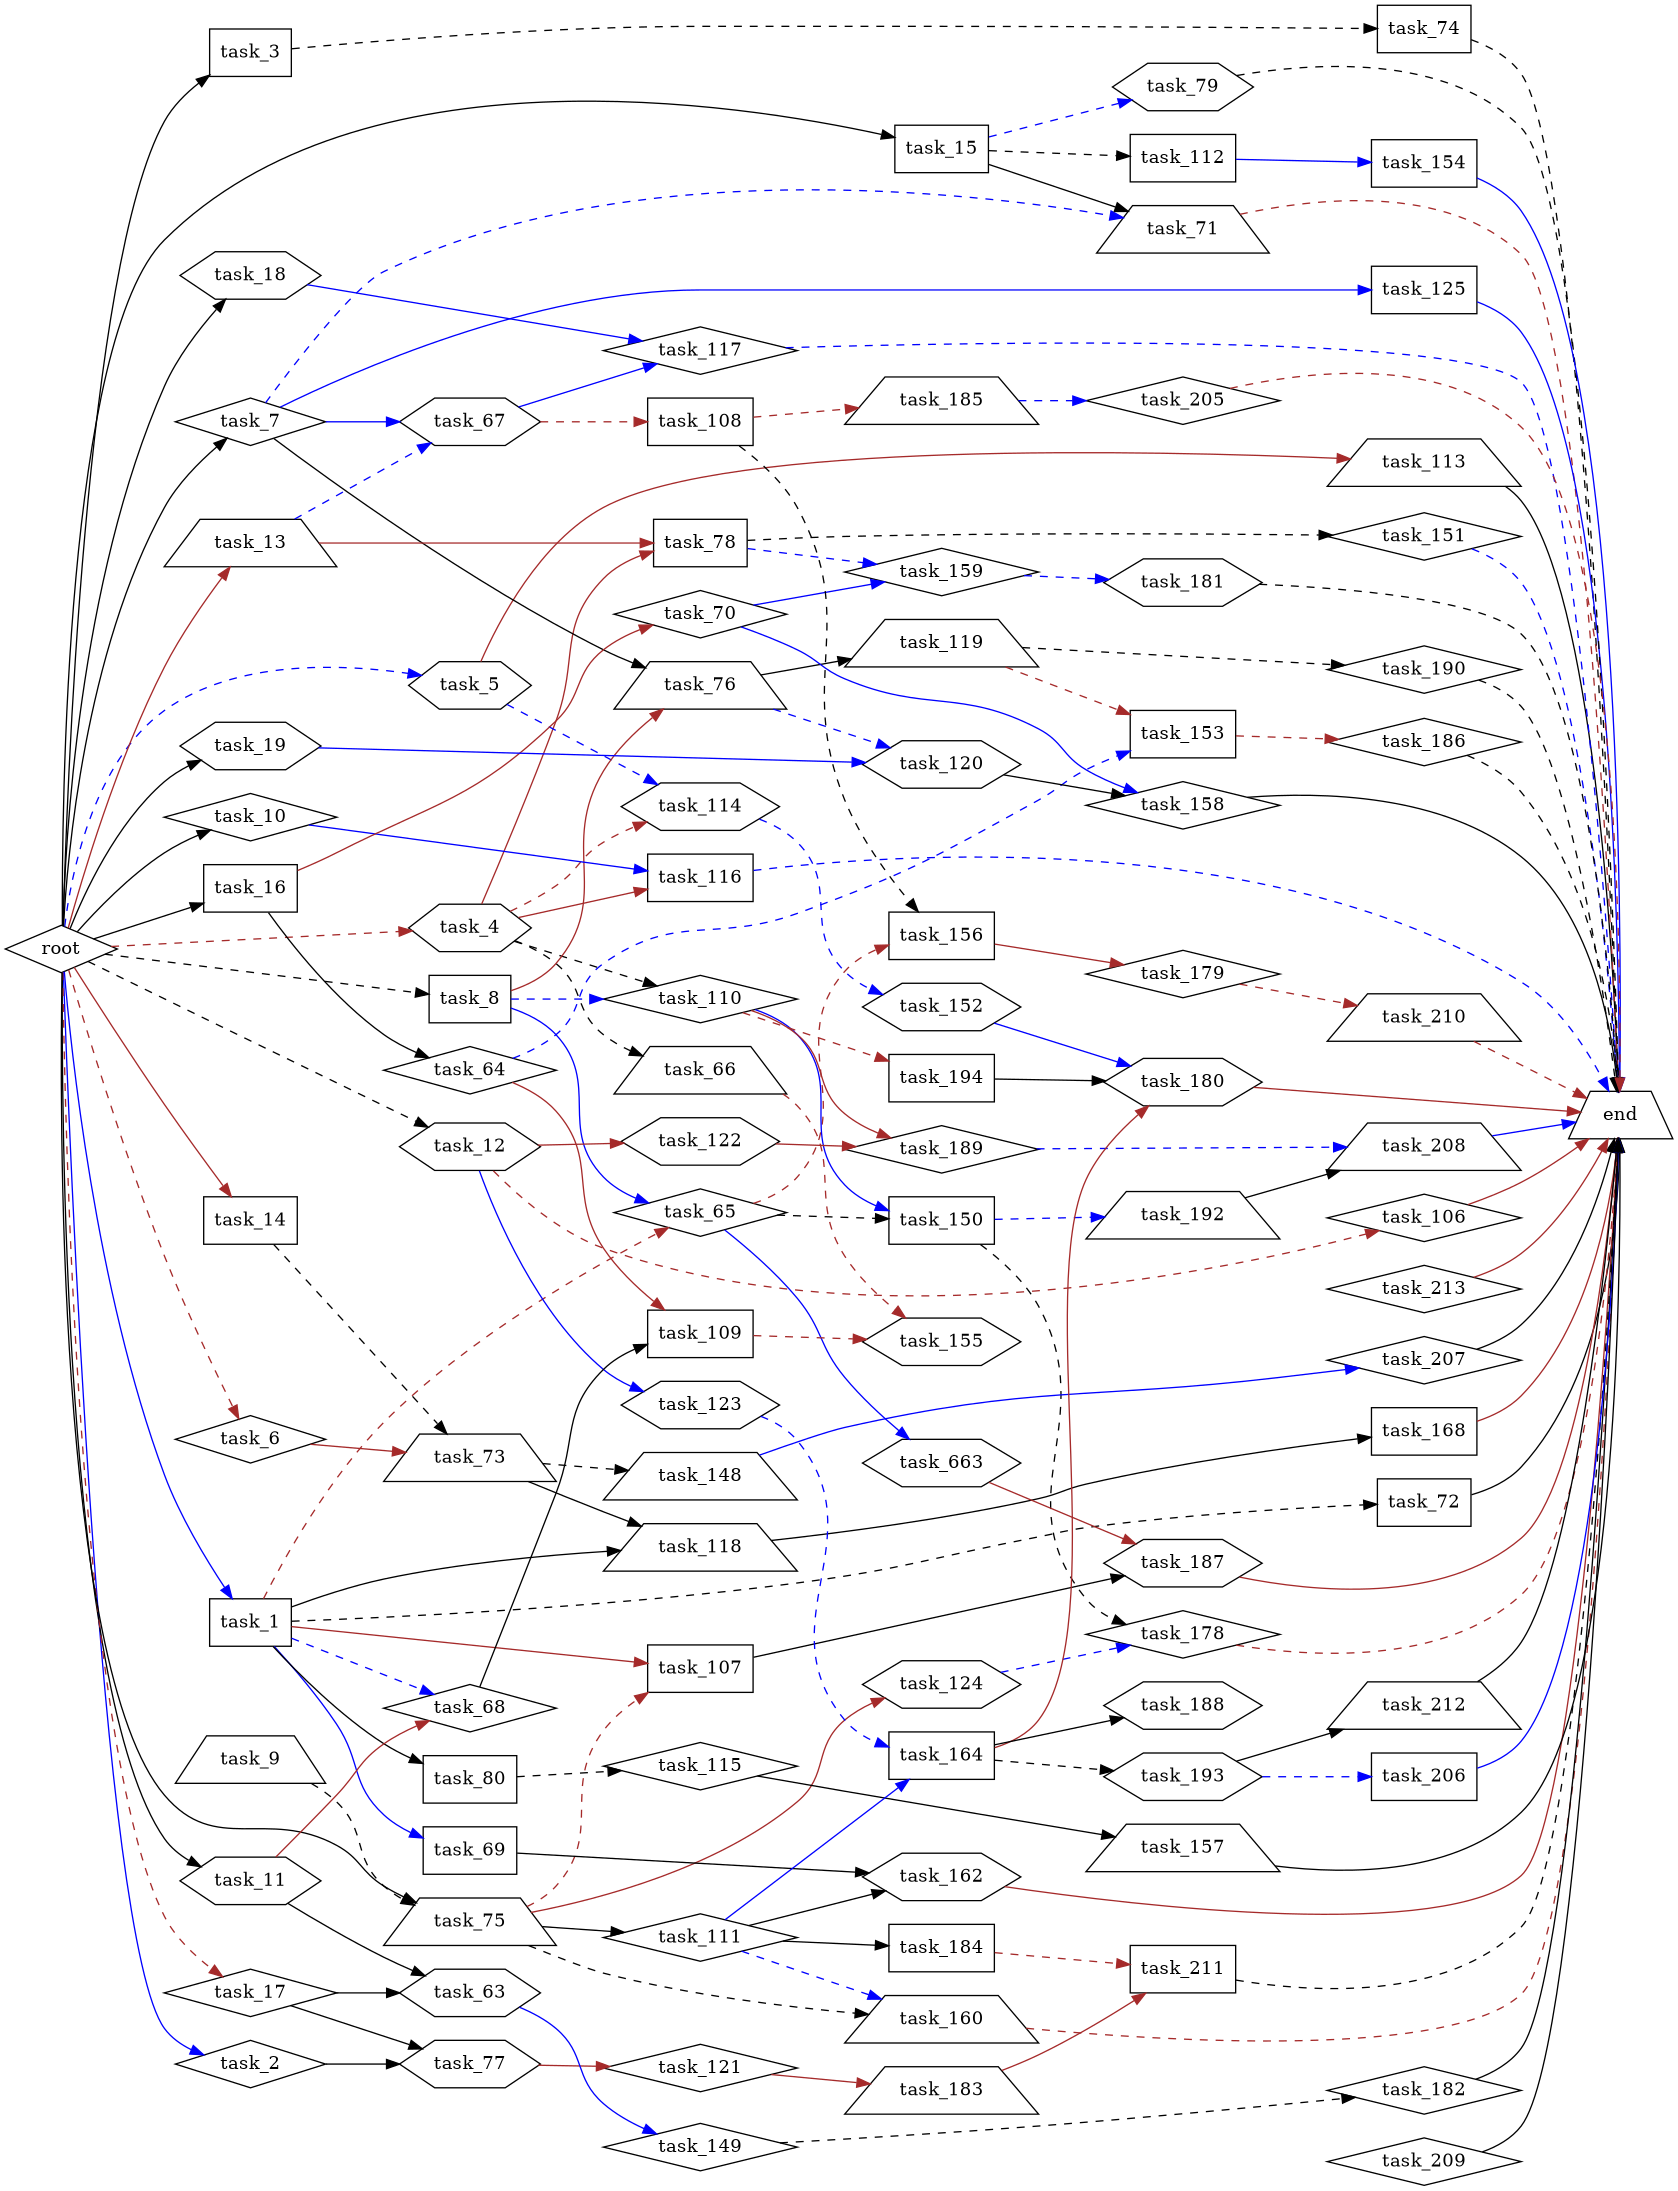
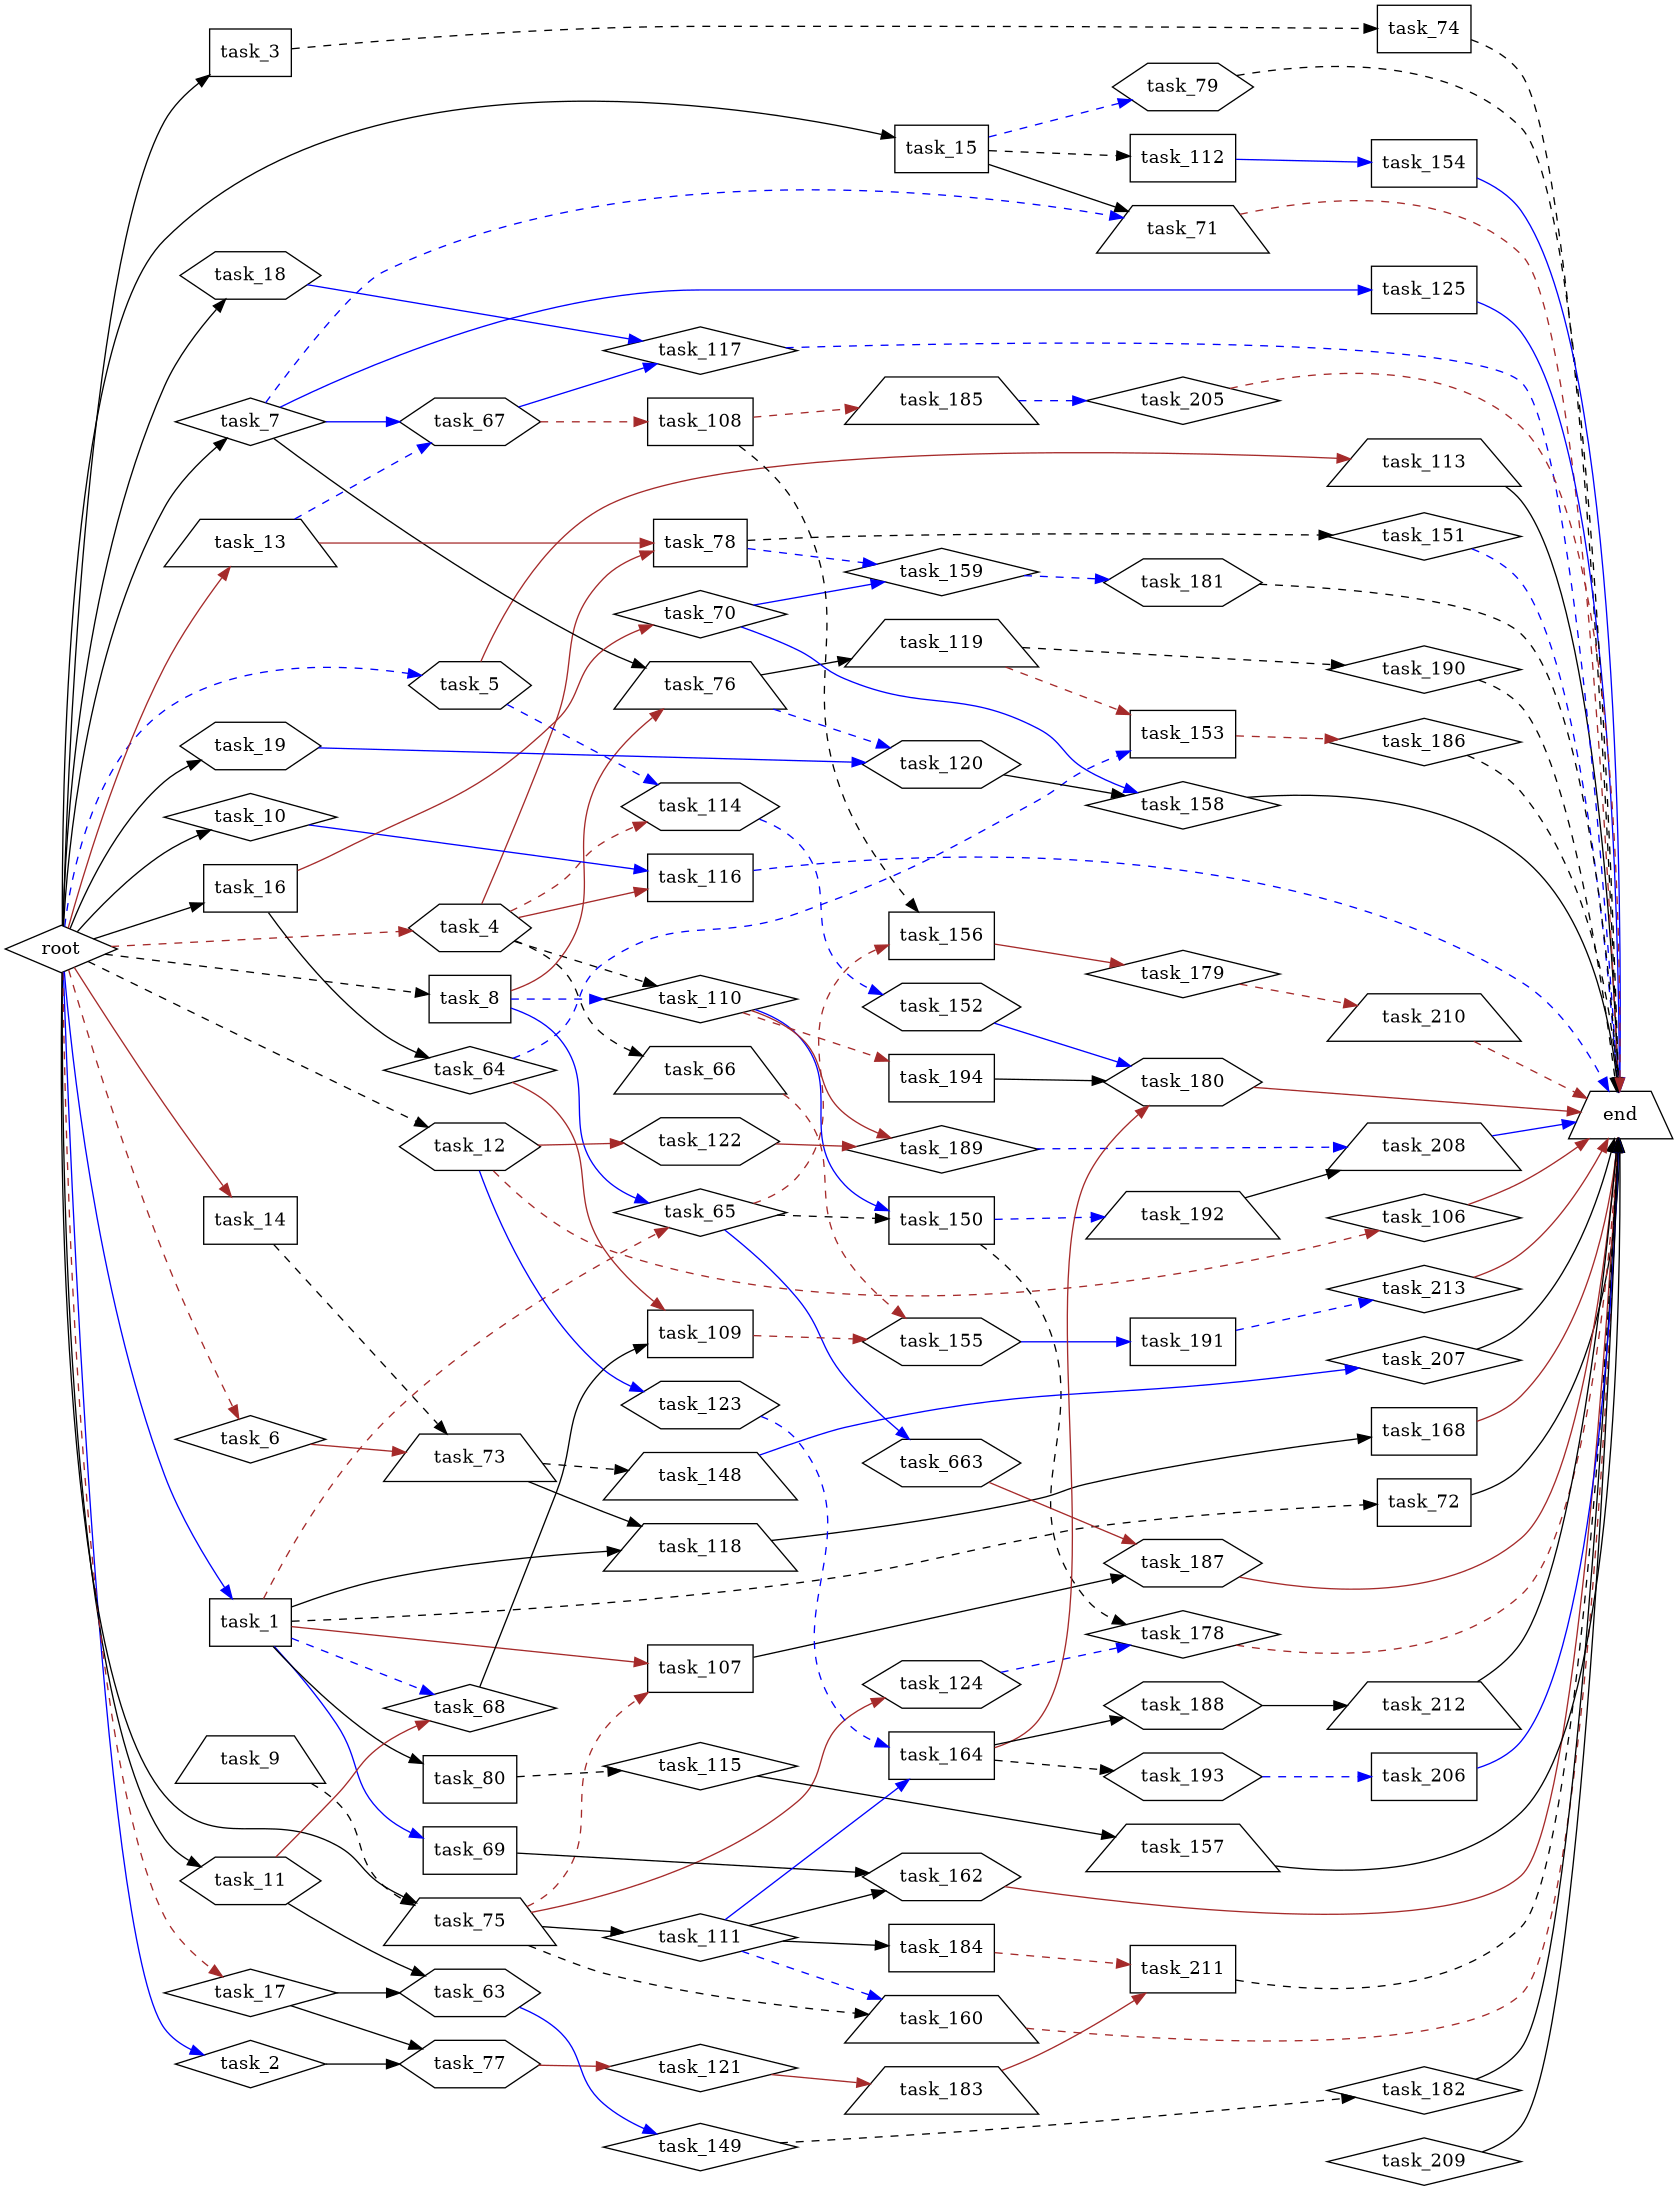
node "task_191": added
edge "task_193" -> "task_212": now "task_188" -> "task_212"
